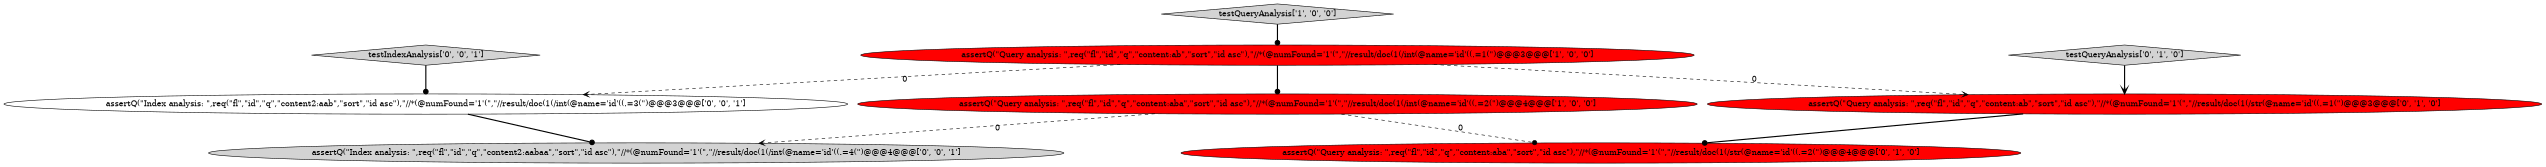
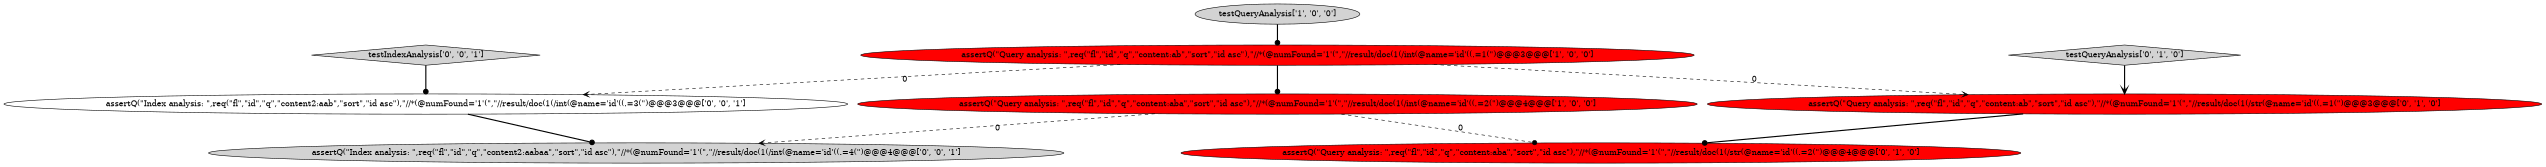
node "testQueryAnalysis['1', '0', '0']": shape diamond -> ellipse
